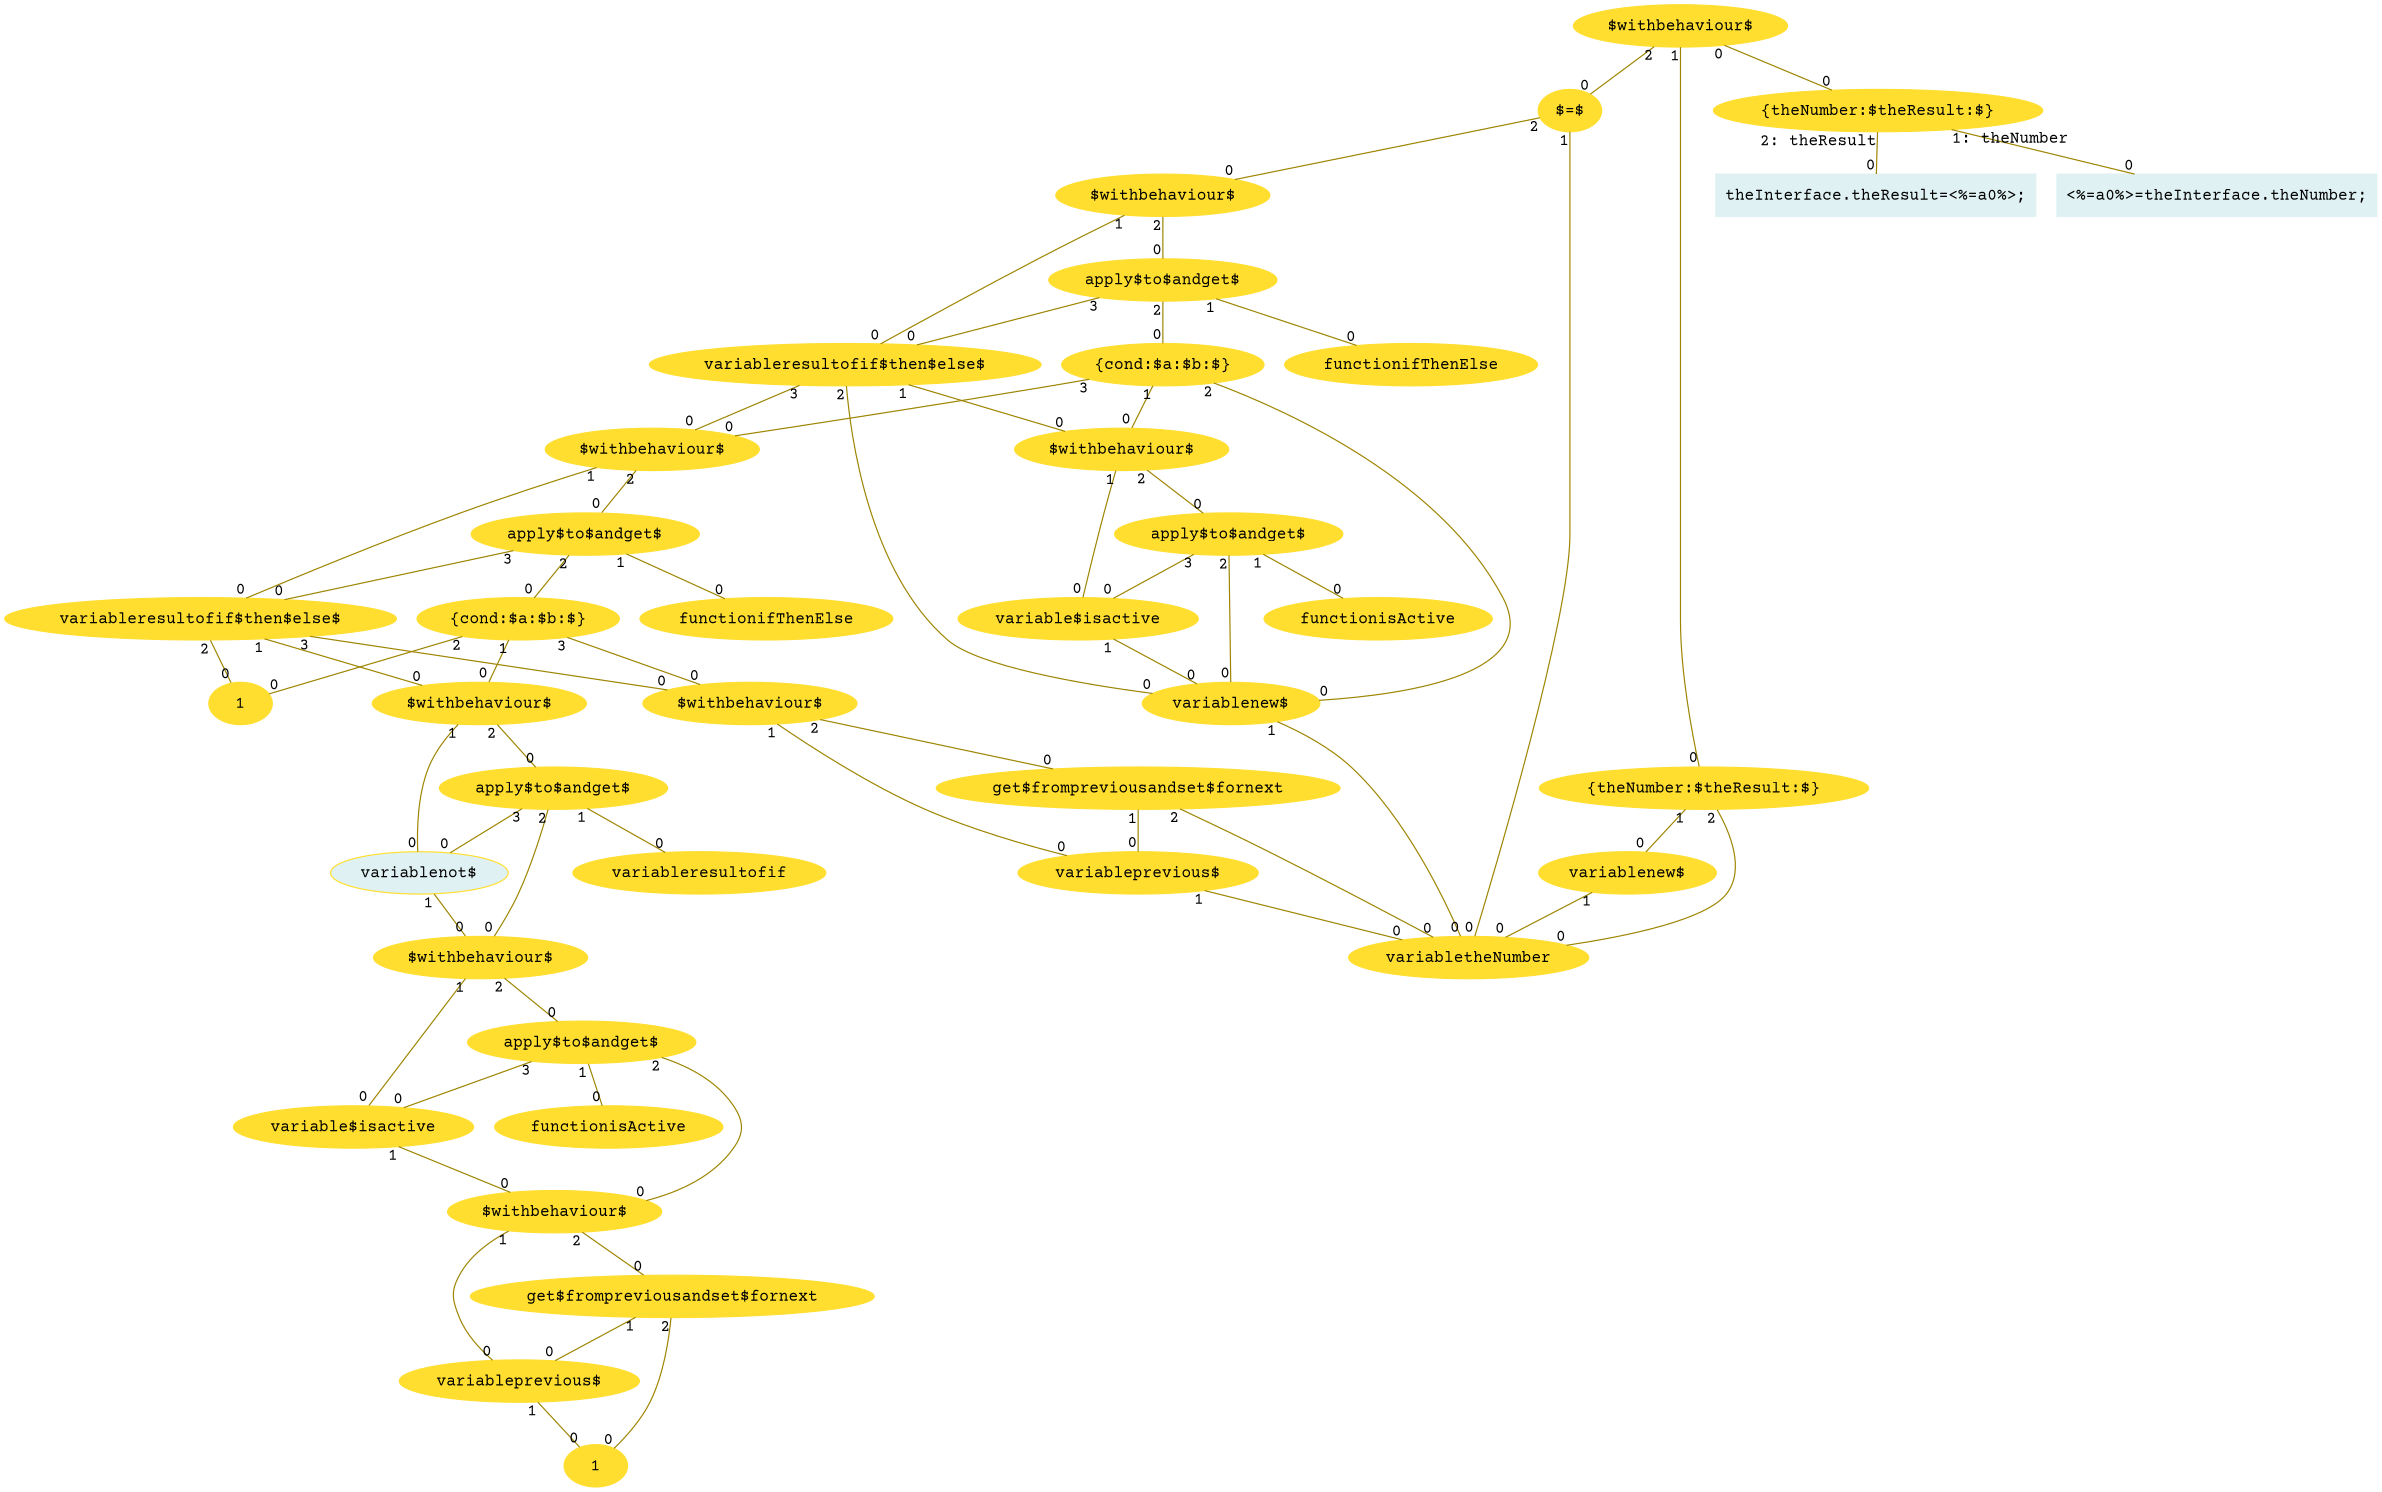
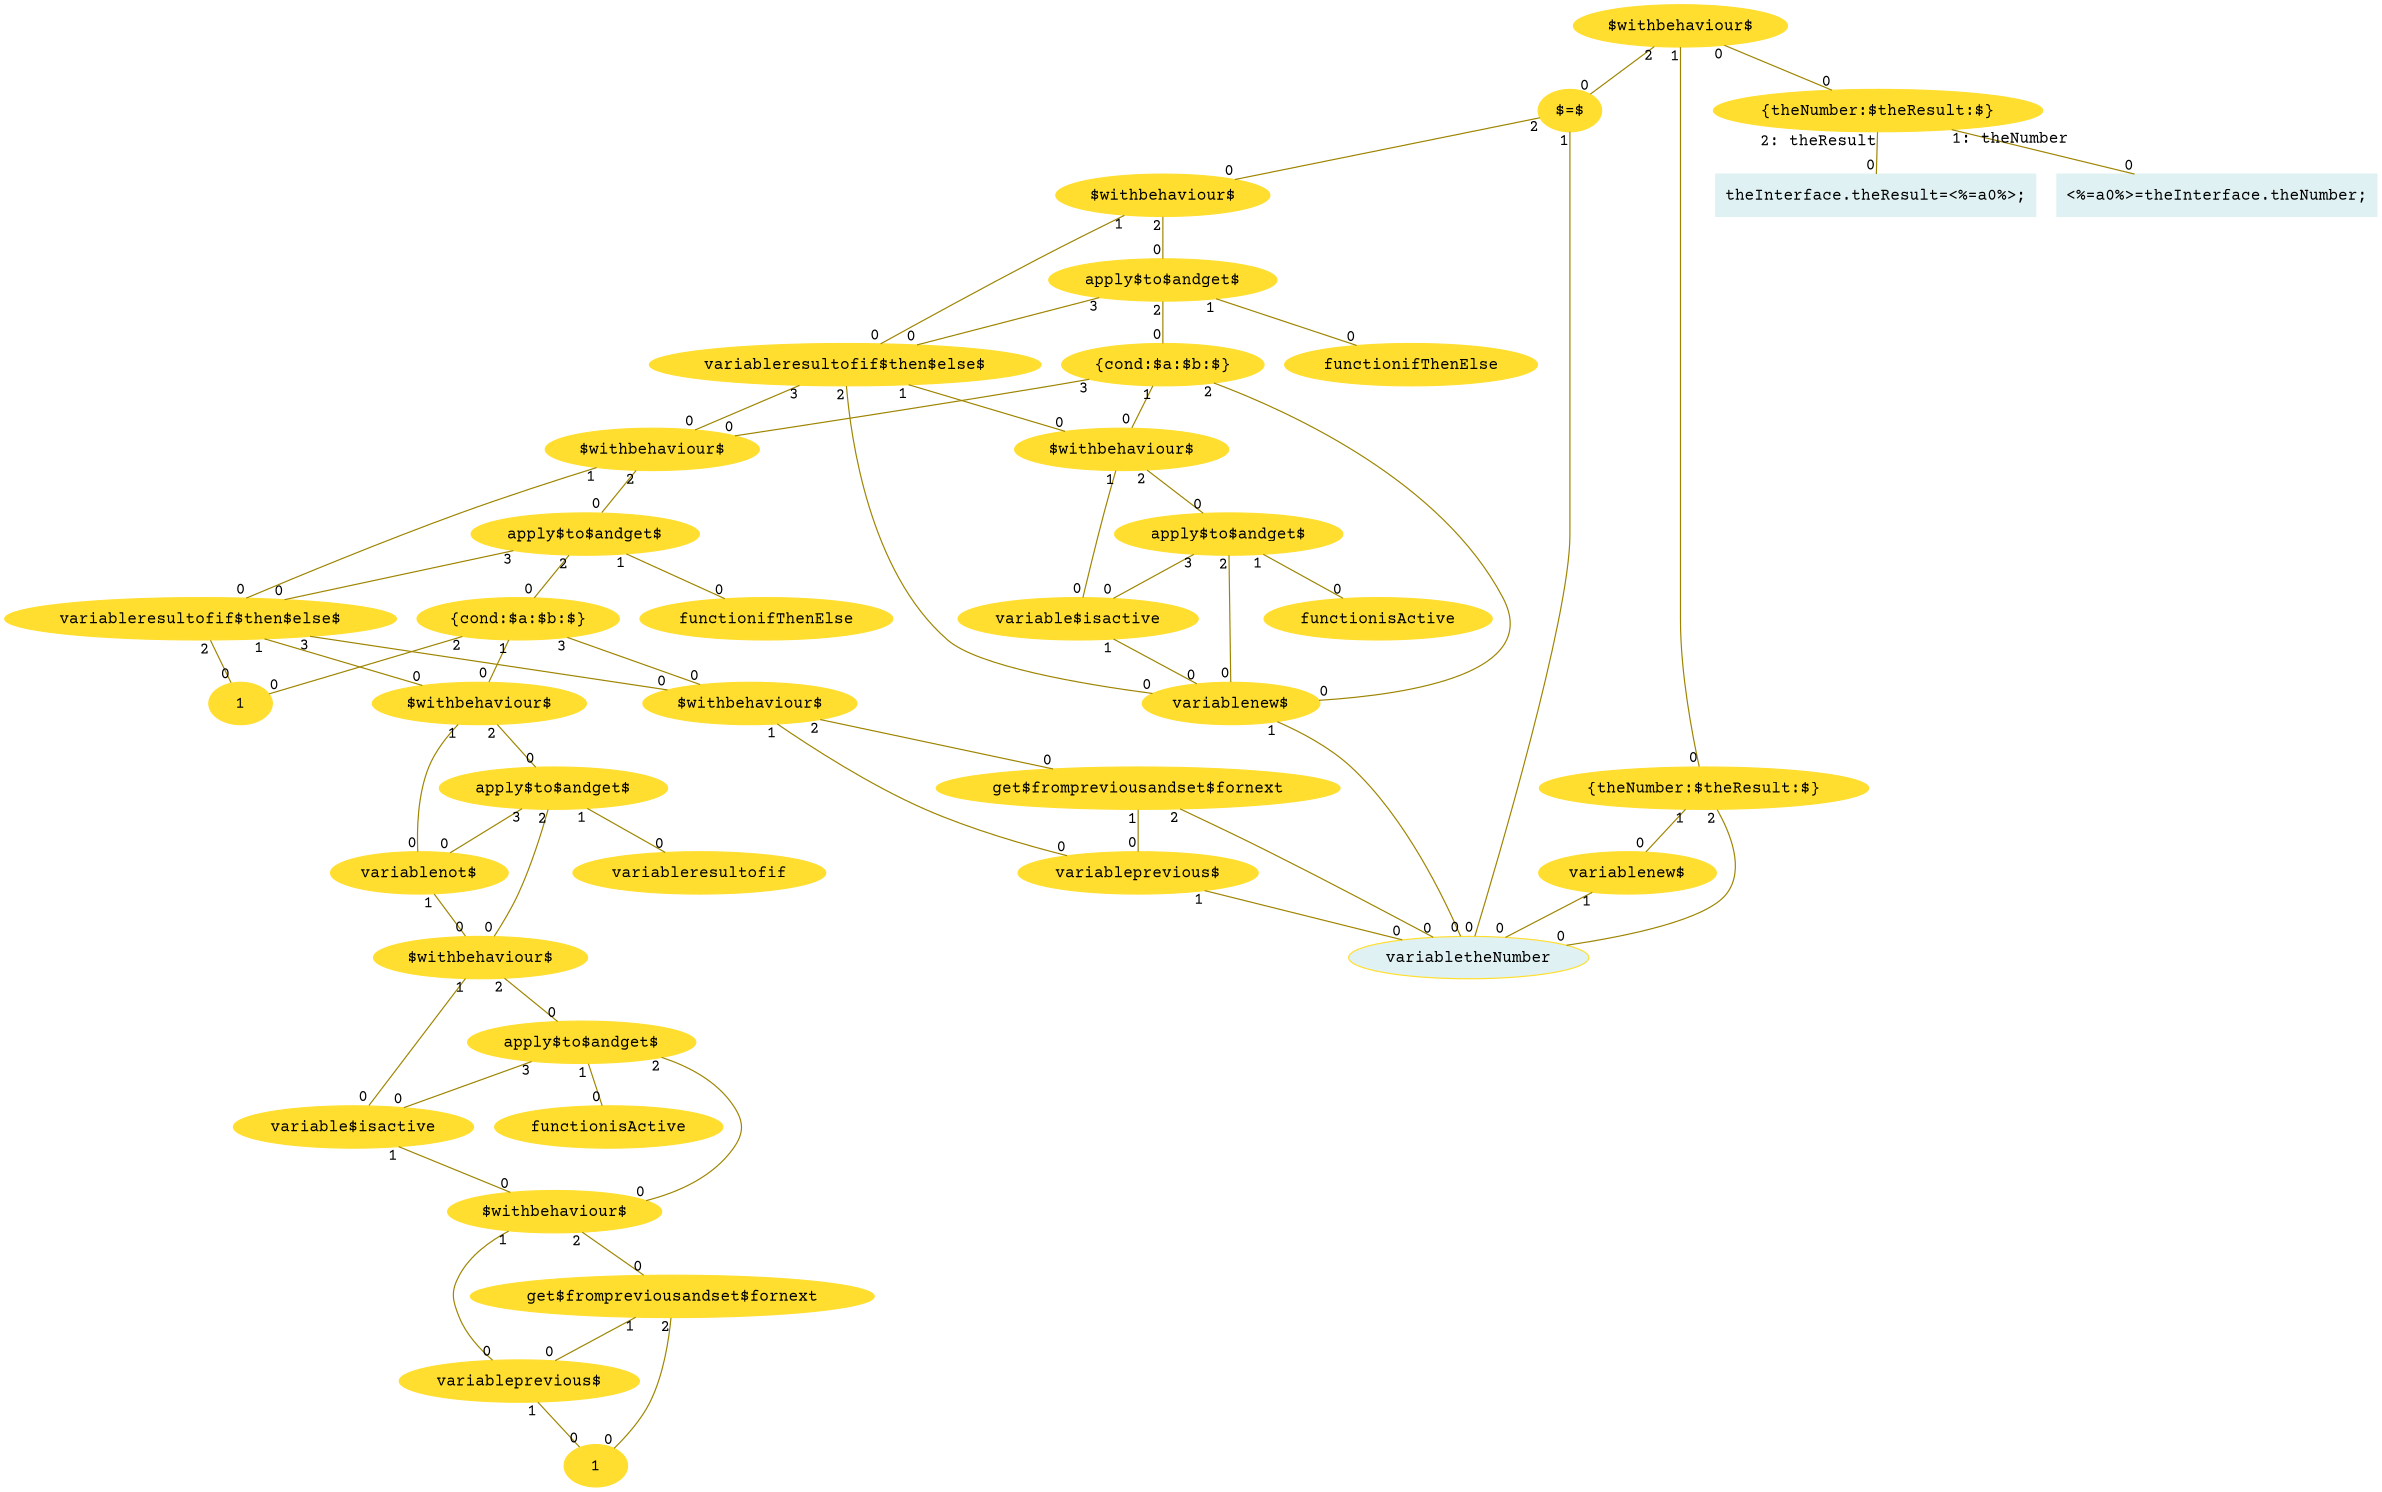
node "variablenot$": fillcolor #dff1f2 -> #ffde2f
node "variabletheNumber": fillcolor #ffde2f -> #dff1f2
